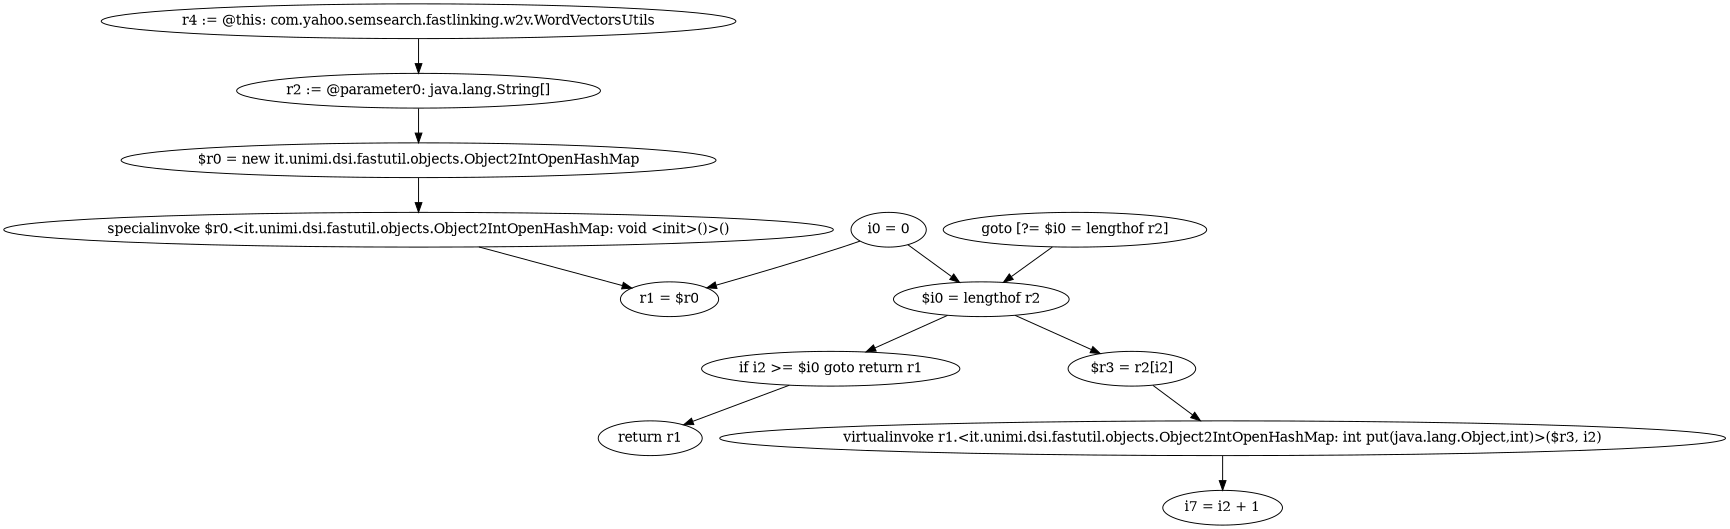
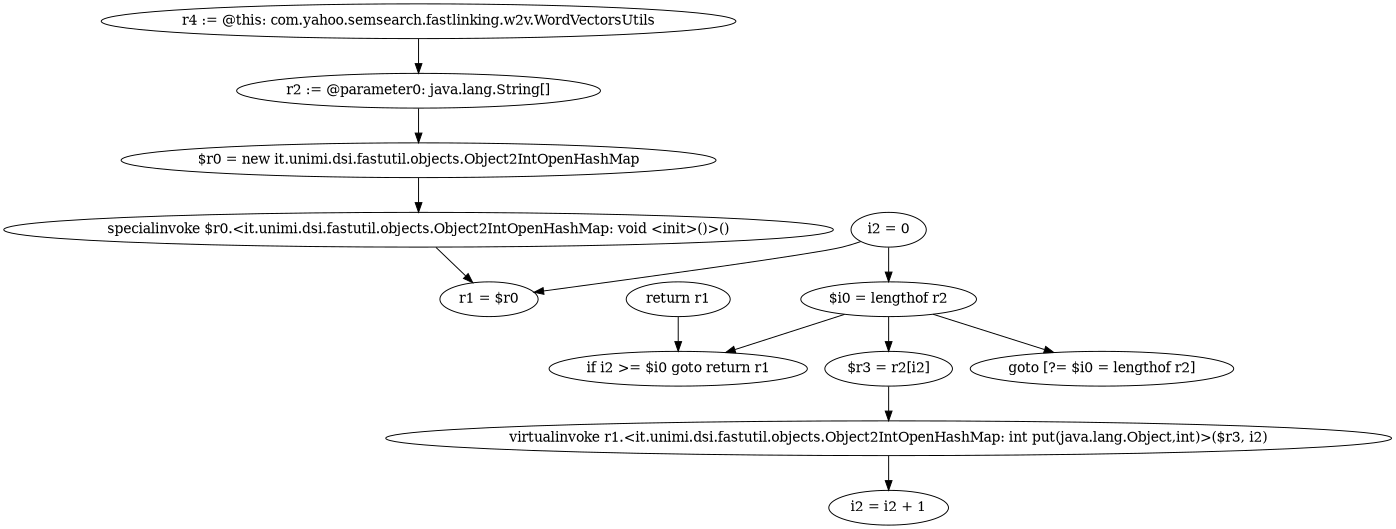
node "i0 = 0": label "i0 = 0" -> "i2 = 0"
edge "goto [?= $i0 = lengthof r2]" -> "$i0 = lengthof r2": reversed
edge "if i2 >= $i0 goto return r1" -> "return r1": reversed
node "i7 = i2 + 1": label "i7 = i2 + 1" -> "i2 = i2 + 1"
